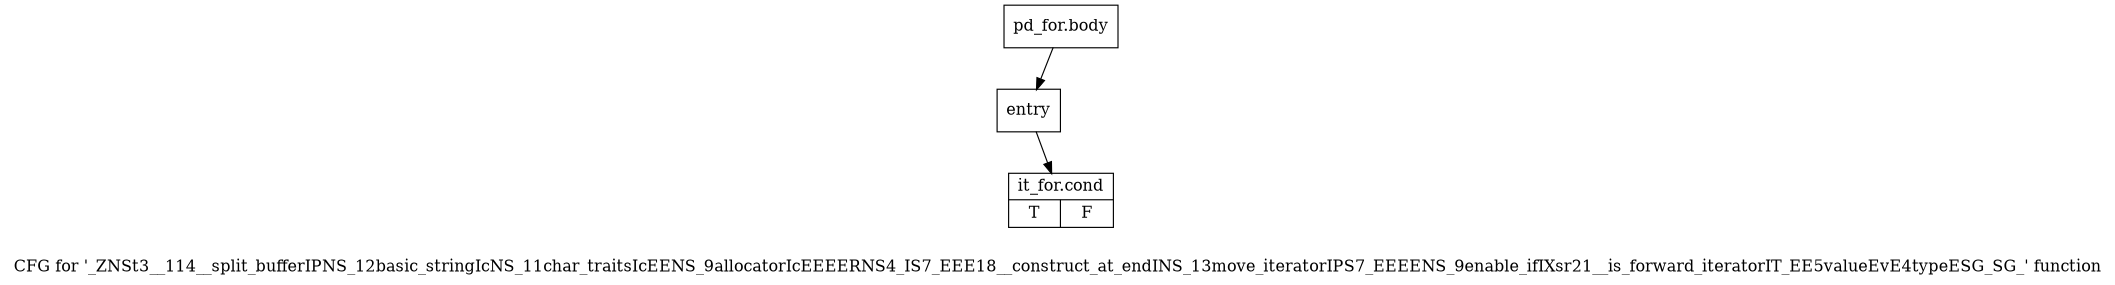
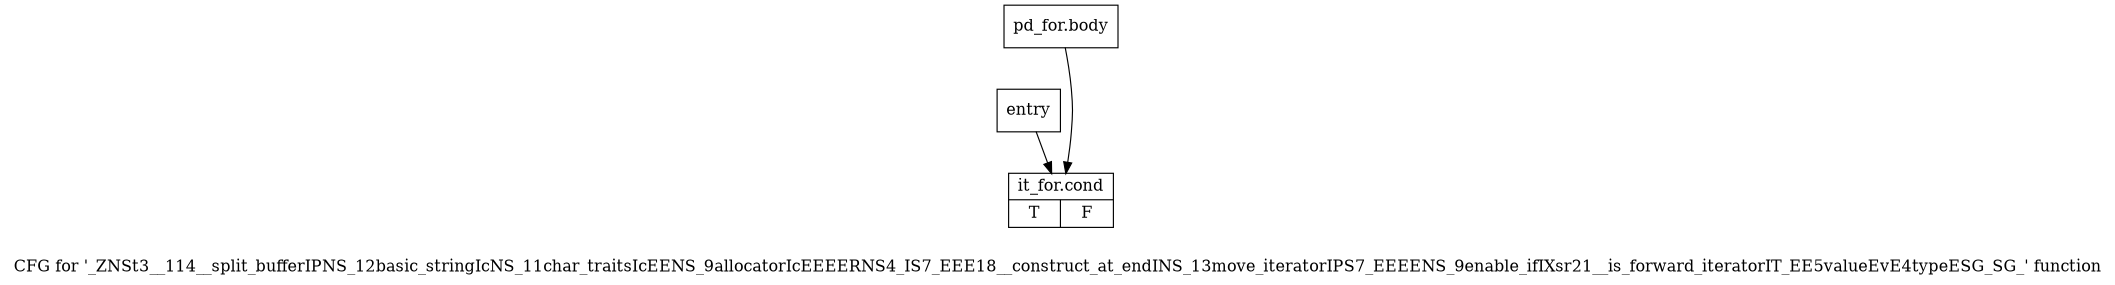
edge "pd_for.body" -> "entry": now "pd_for.body" -> "it_for.cond"
